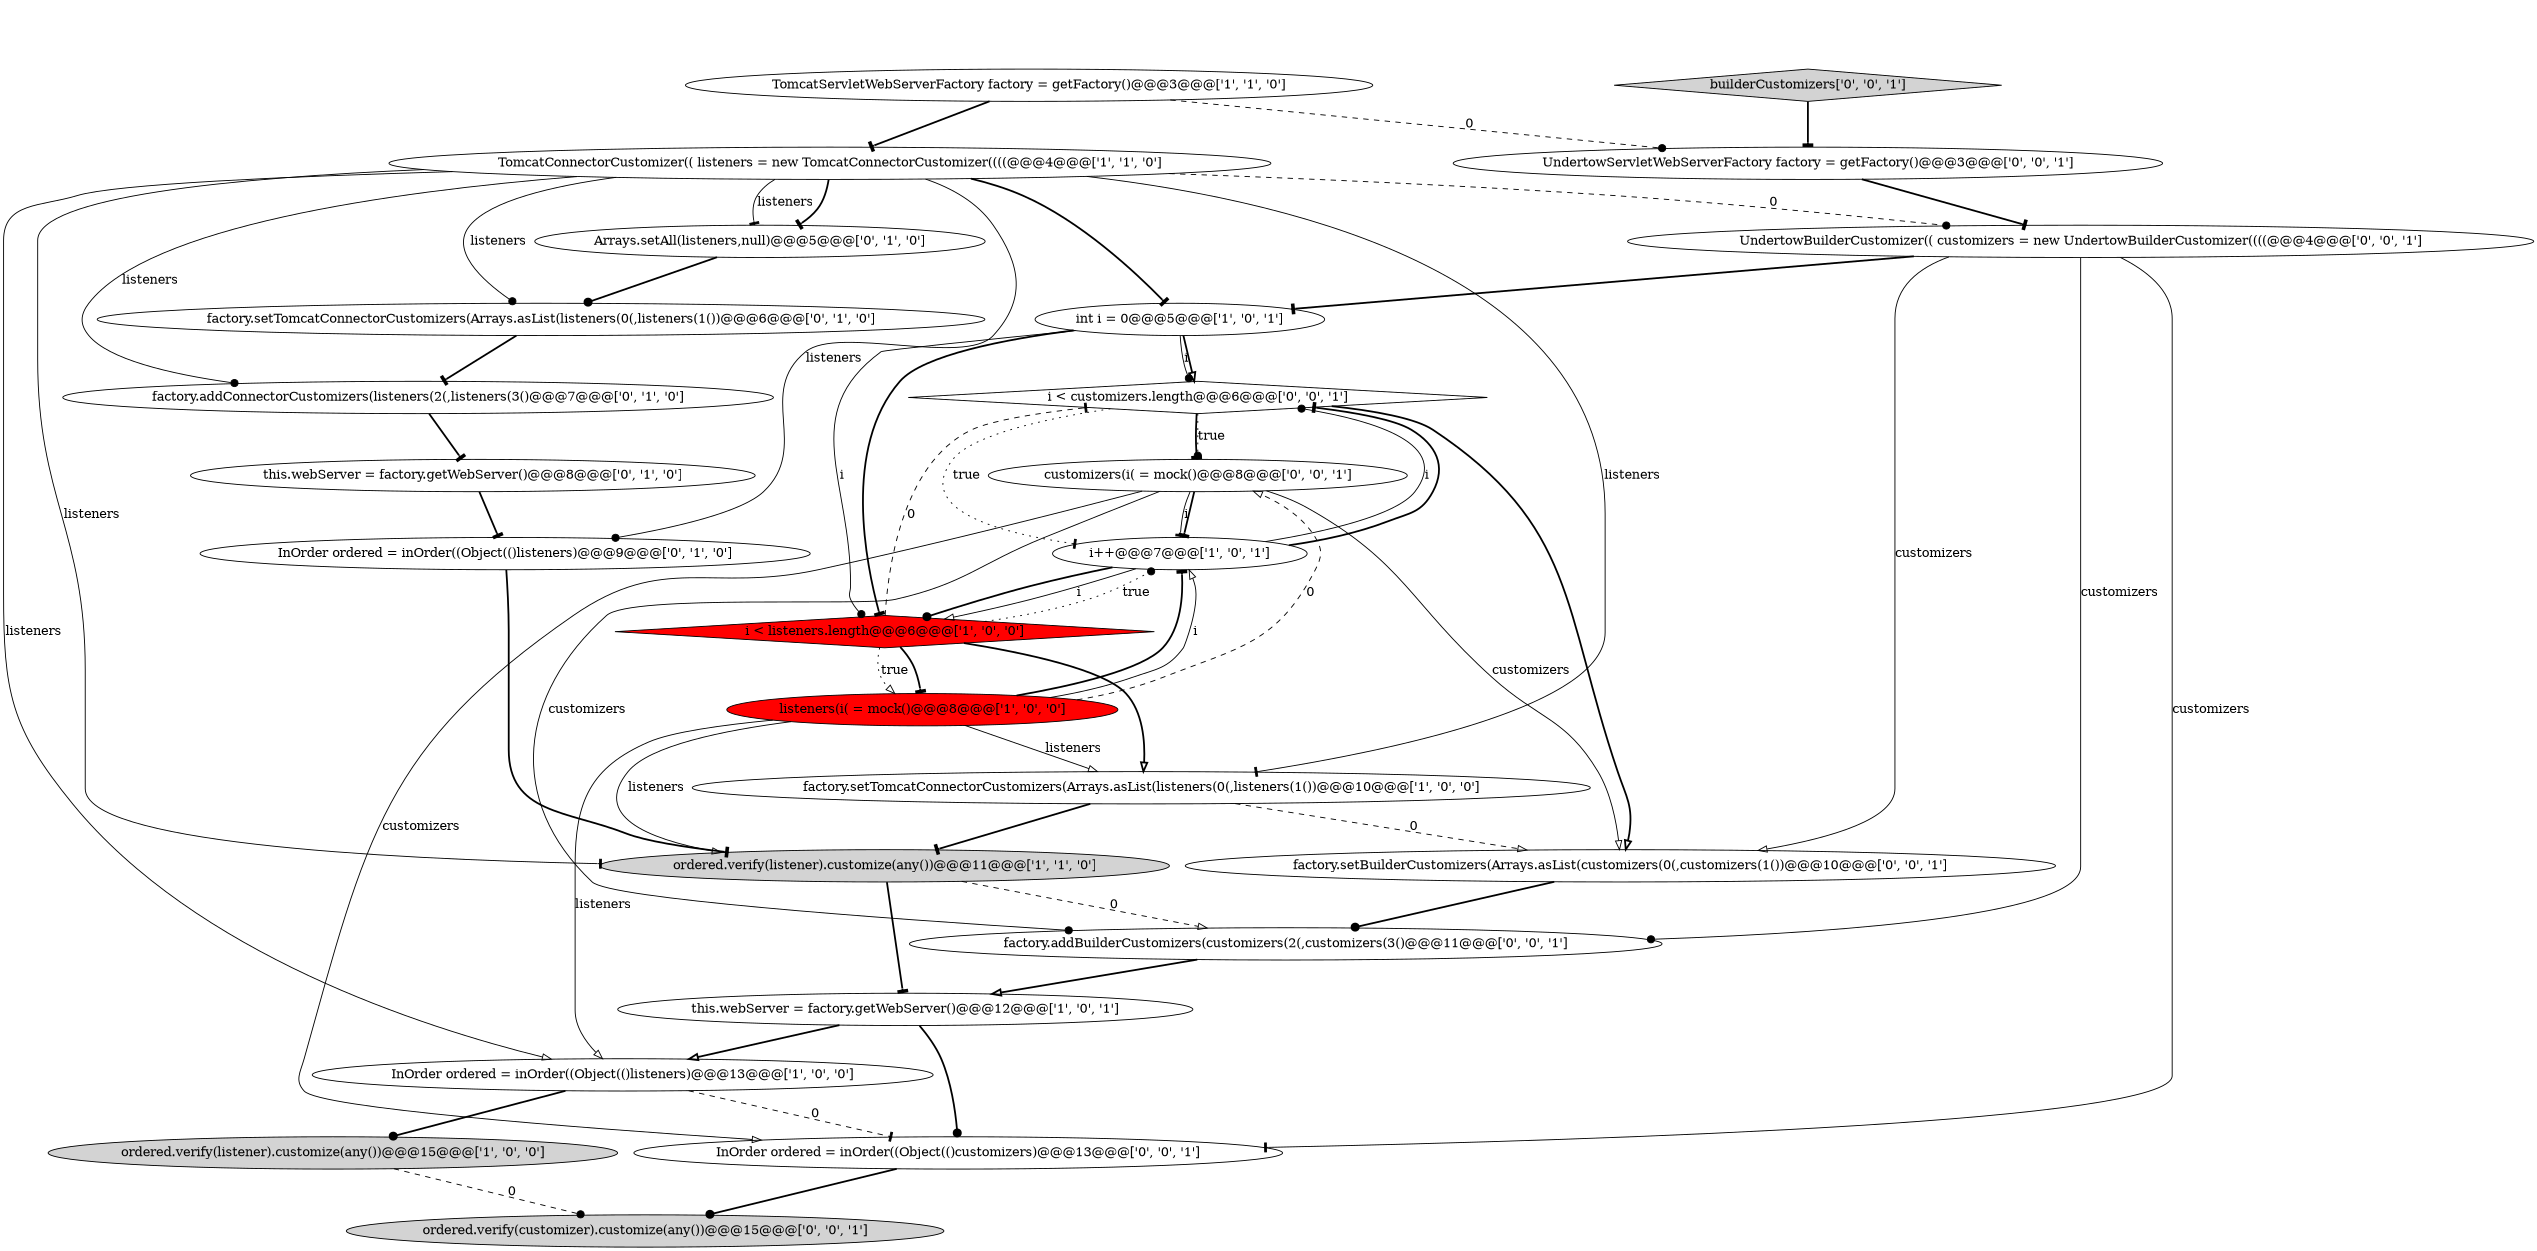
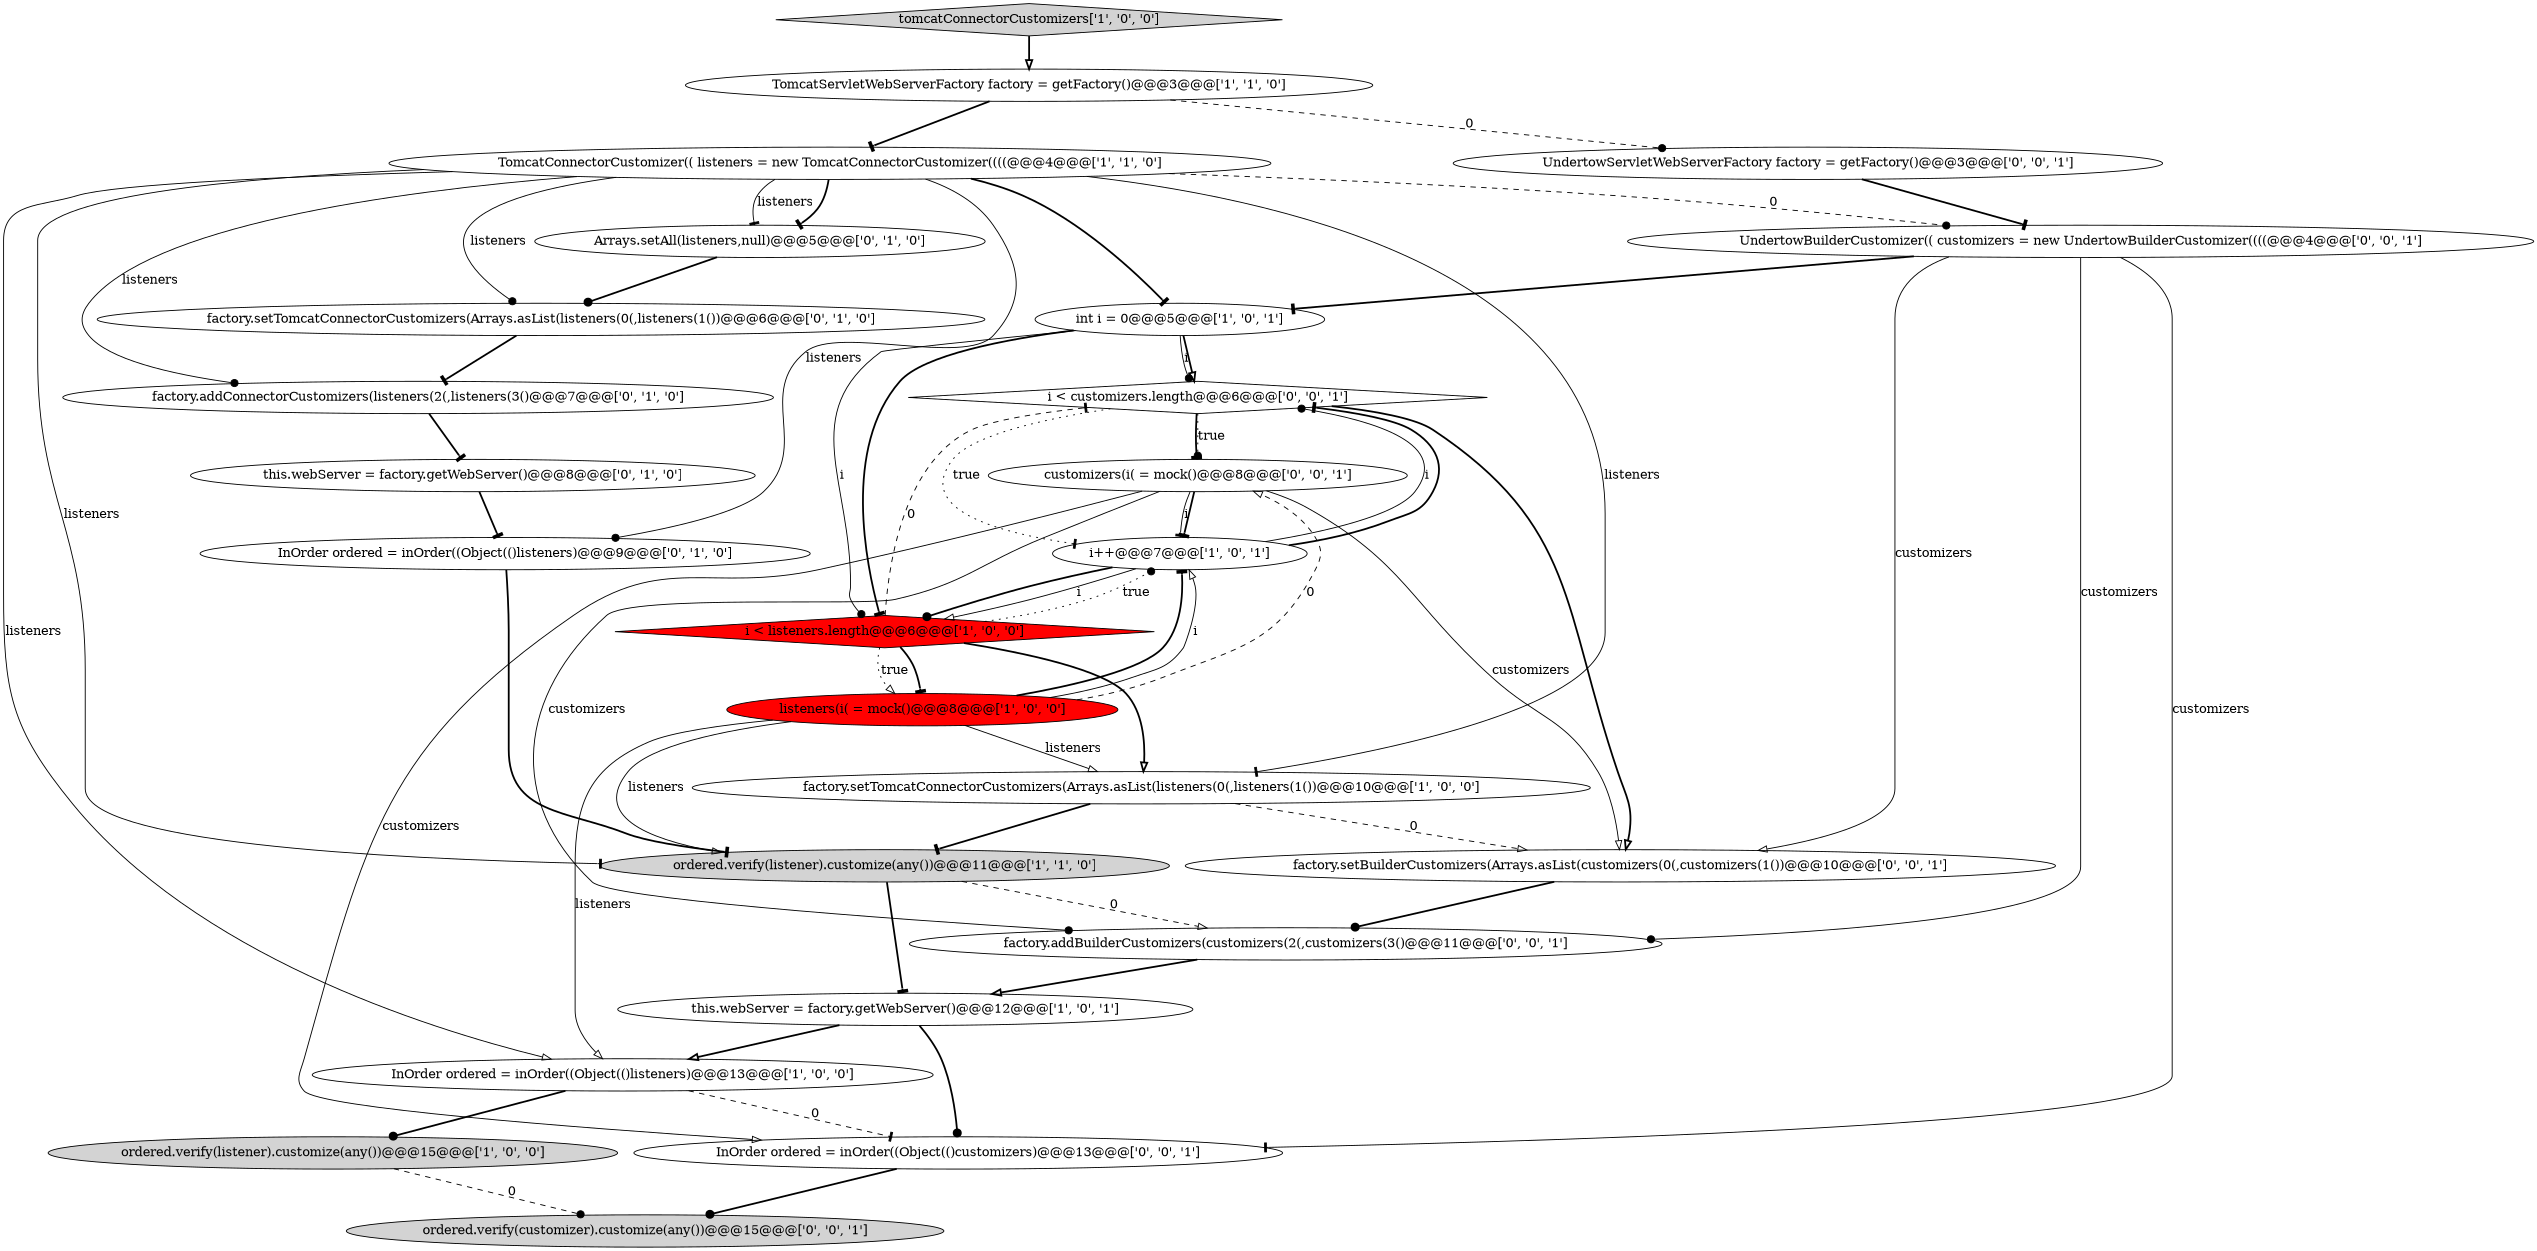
node "tomcatConnectorCustomizers['1', '0', '0']": added
node "builderCustomizers['0', '0', '1']": removed
